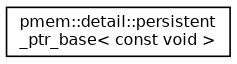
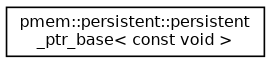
node "pmem::detail::persistent _ptr_base< const void >": label "pmem::detail::persistent _ptr_base< const void >" -> "pmem::persistent::persistent _ptr_base< const void >"
